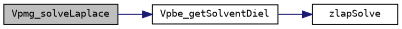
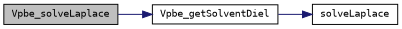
node "Vpmg_solveLaplace": label "Vpmg_solveLaplace" -> "Vpbe_solveLaplace"
node "zlapSolve": label "zlapSolve" -> "solveLaplace"
